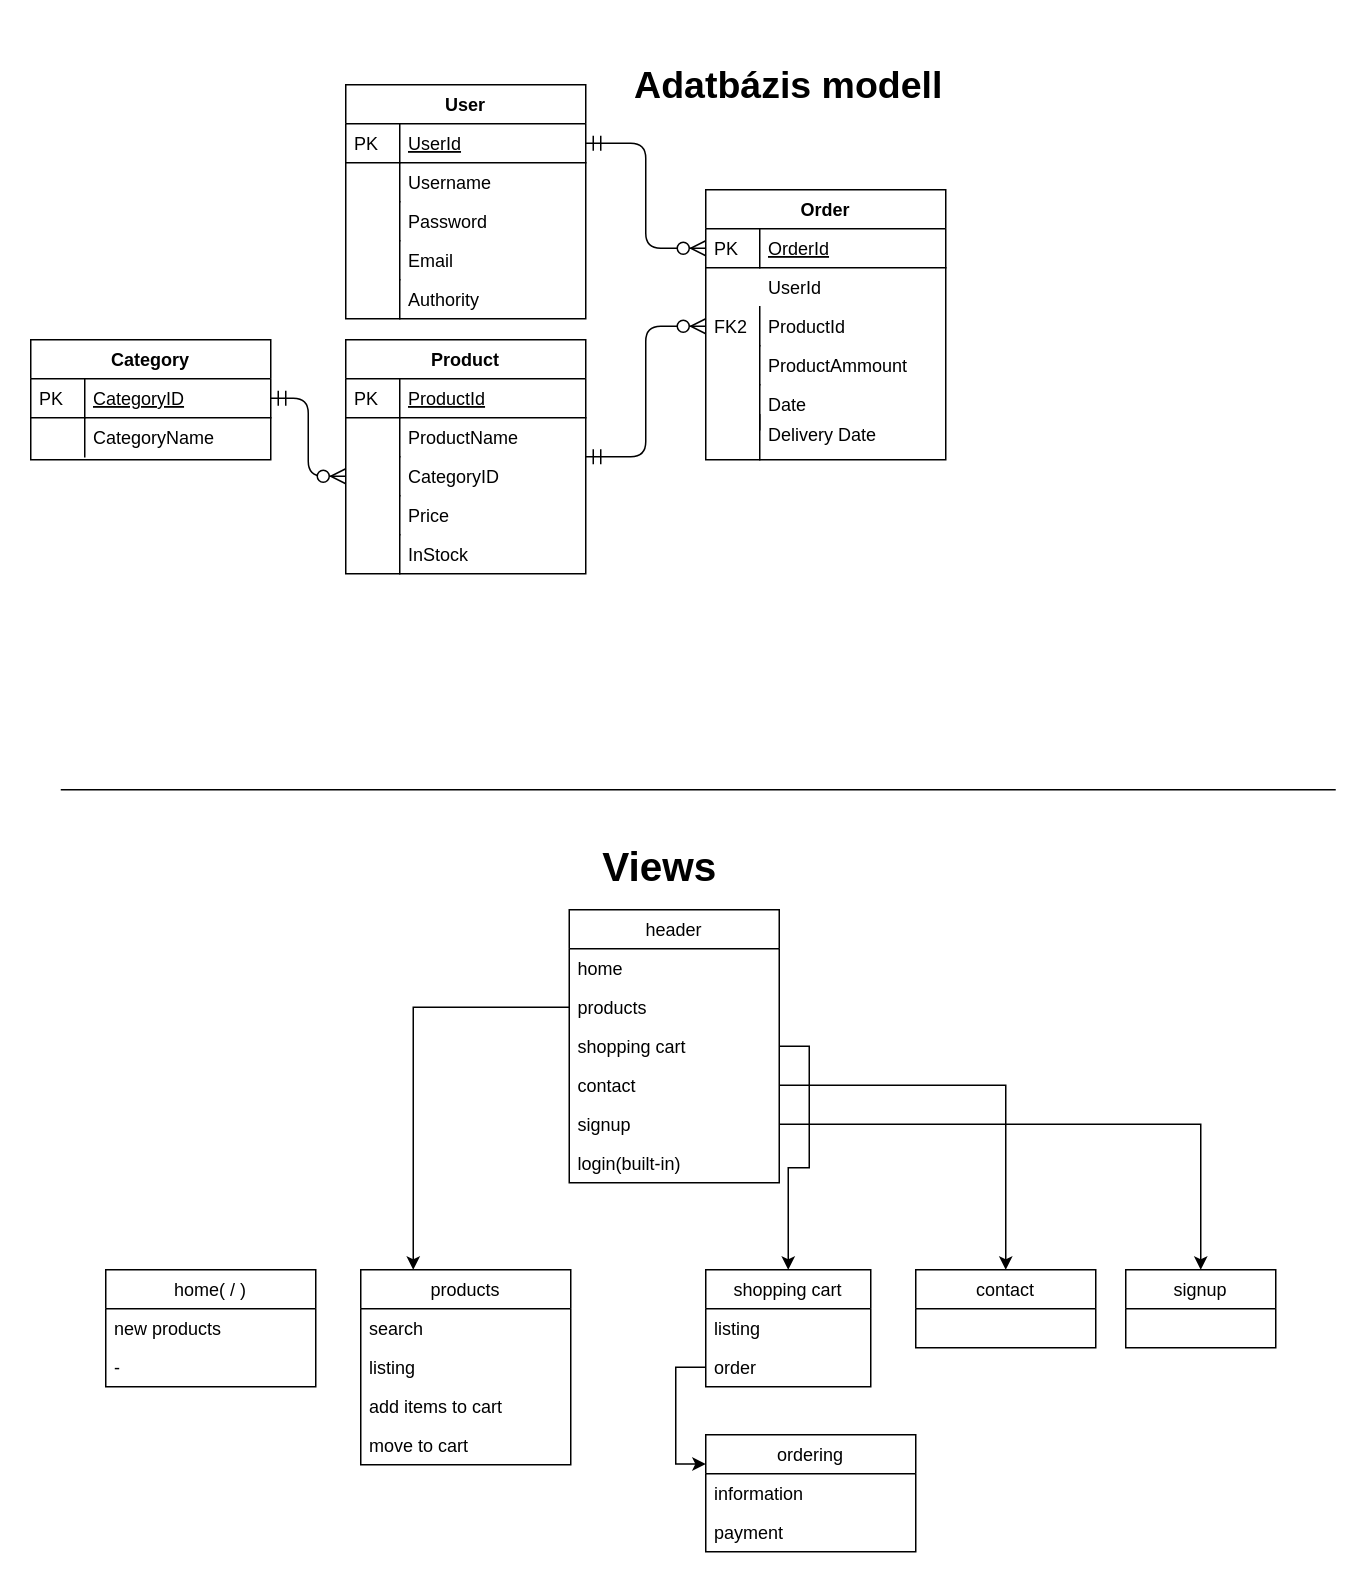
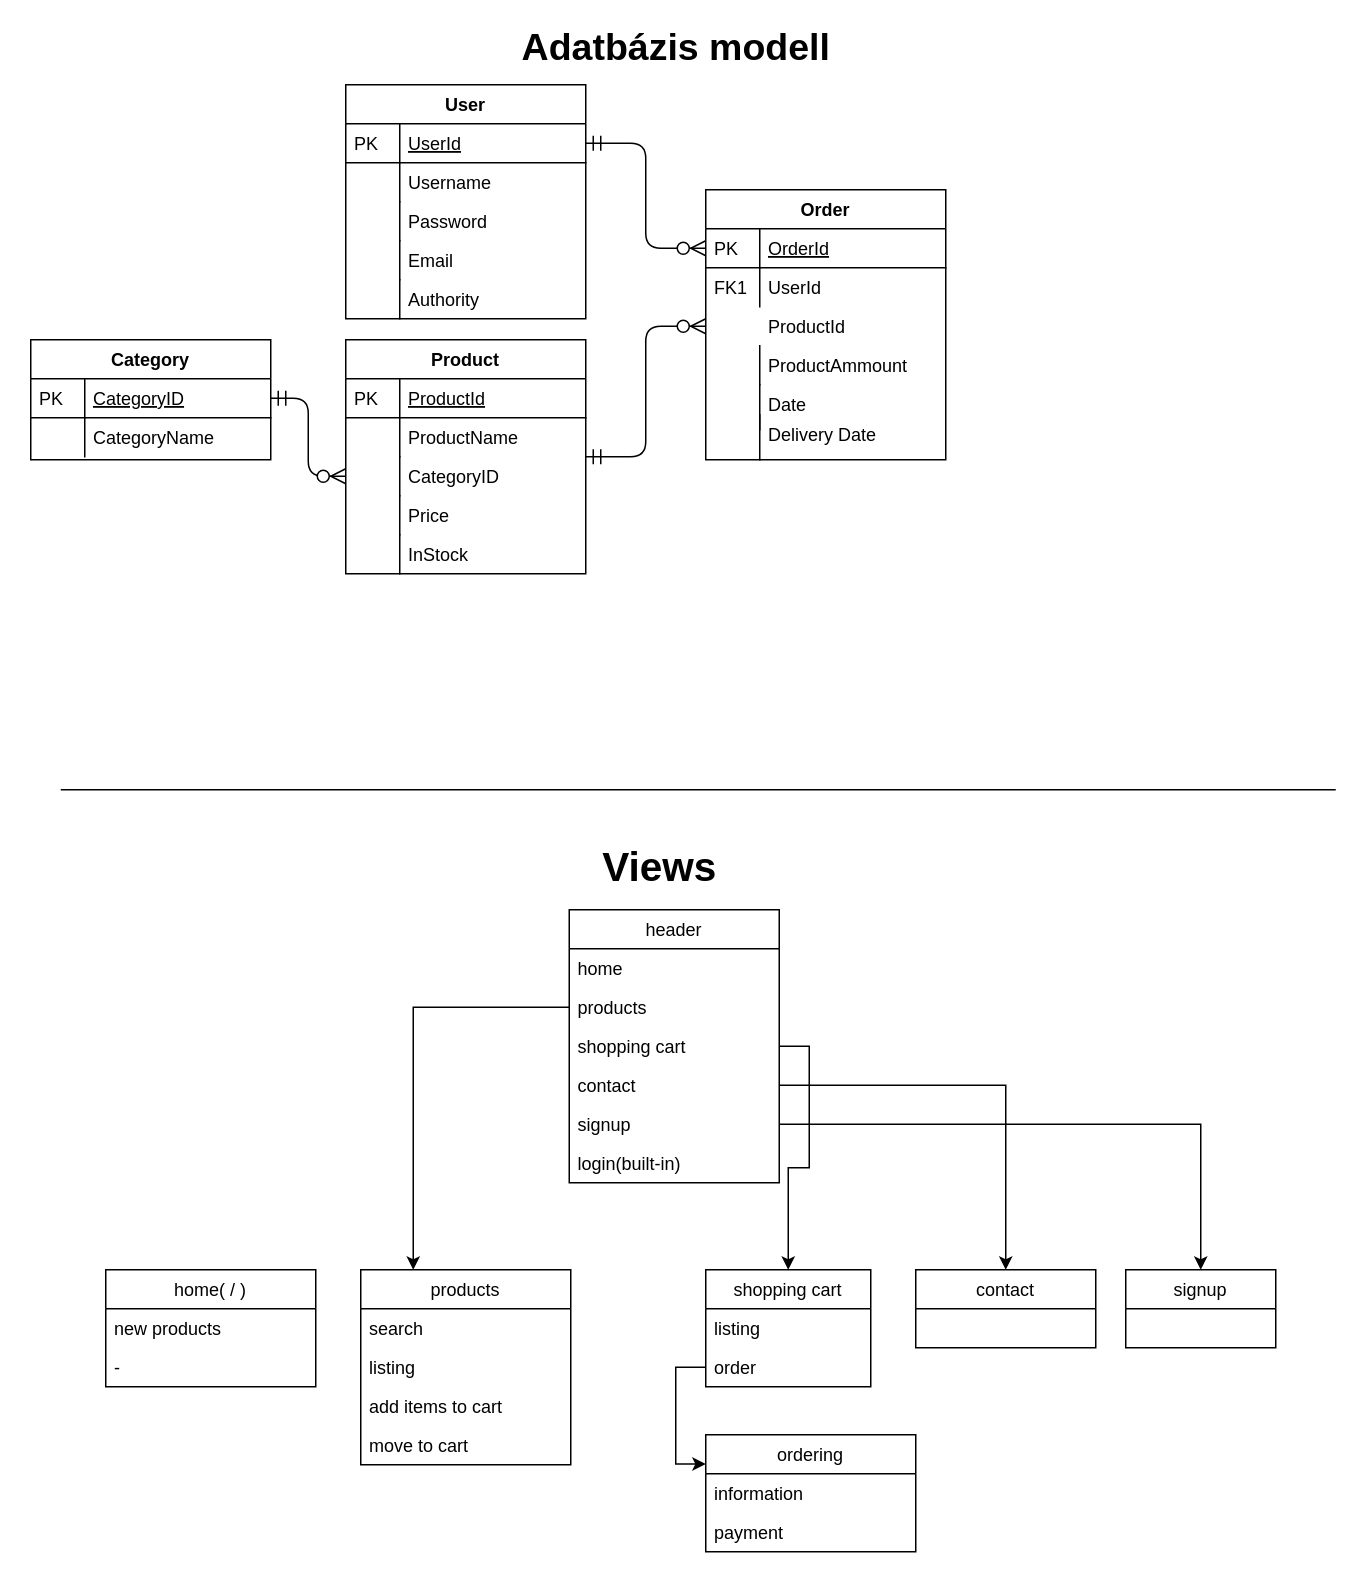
node "Adatbázis modell": moved (788, 83) -> (676, 46)
node "FK1": added
node "FK2": removed
